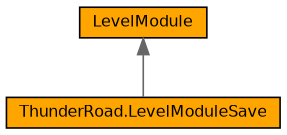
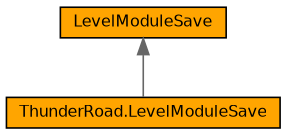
node "LevelModule": label "LevelModule" -> "LevelModuleSave"
